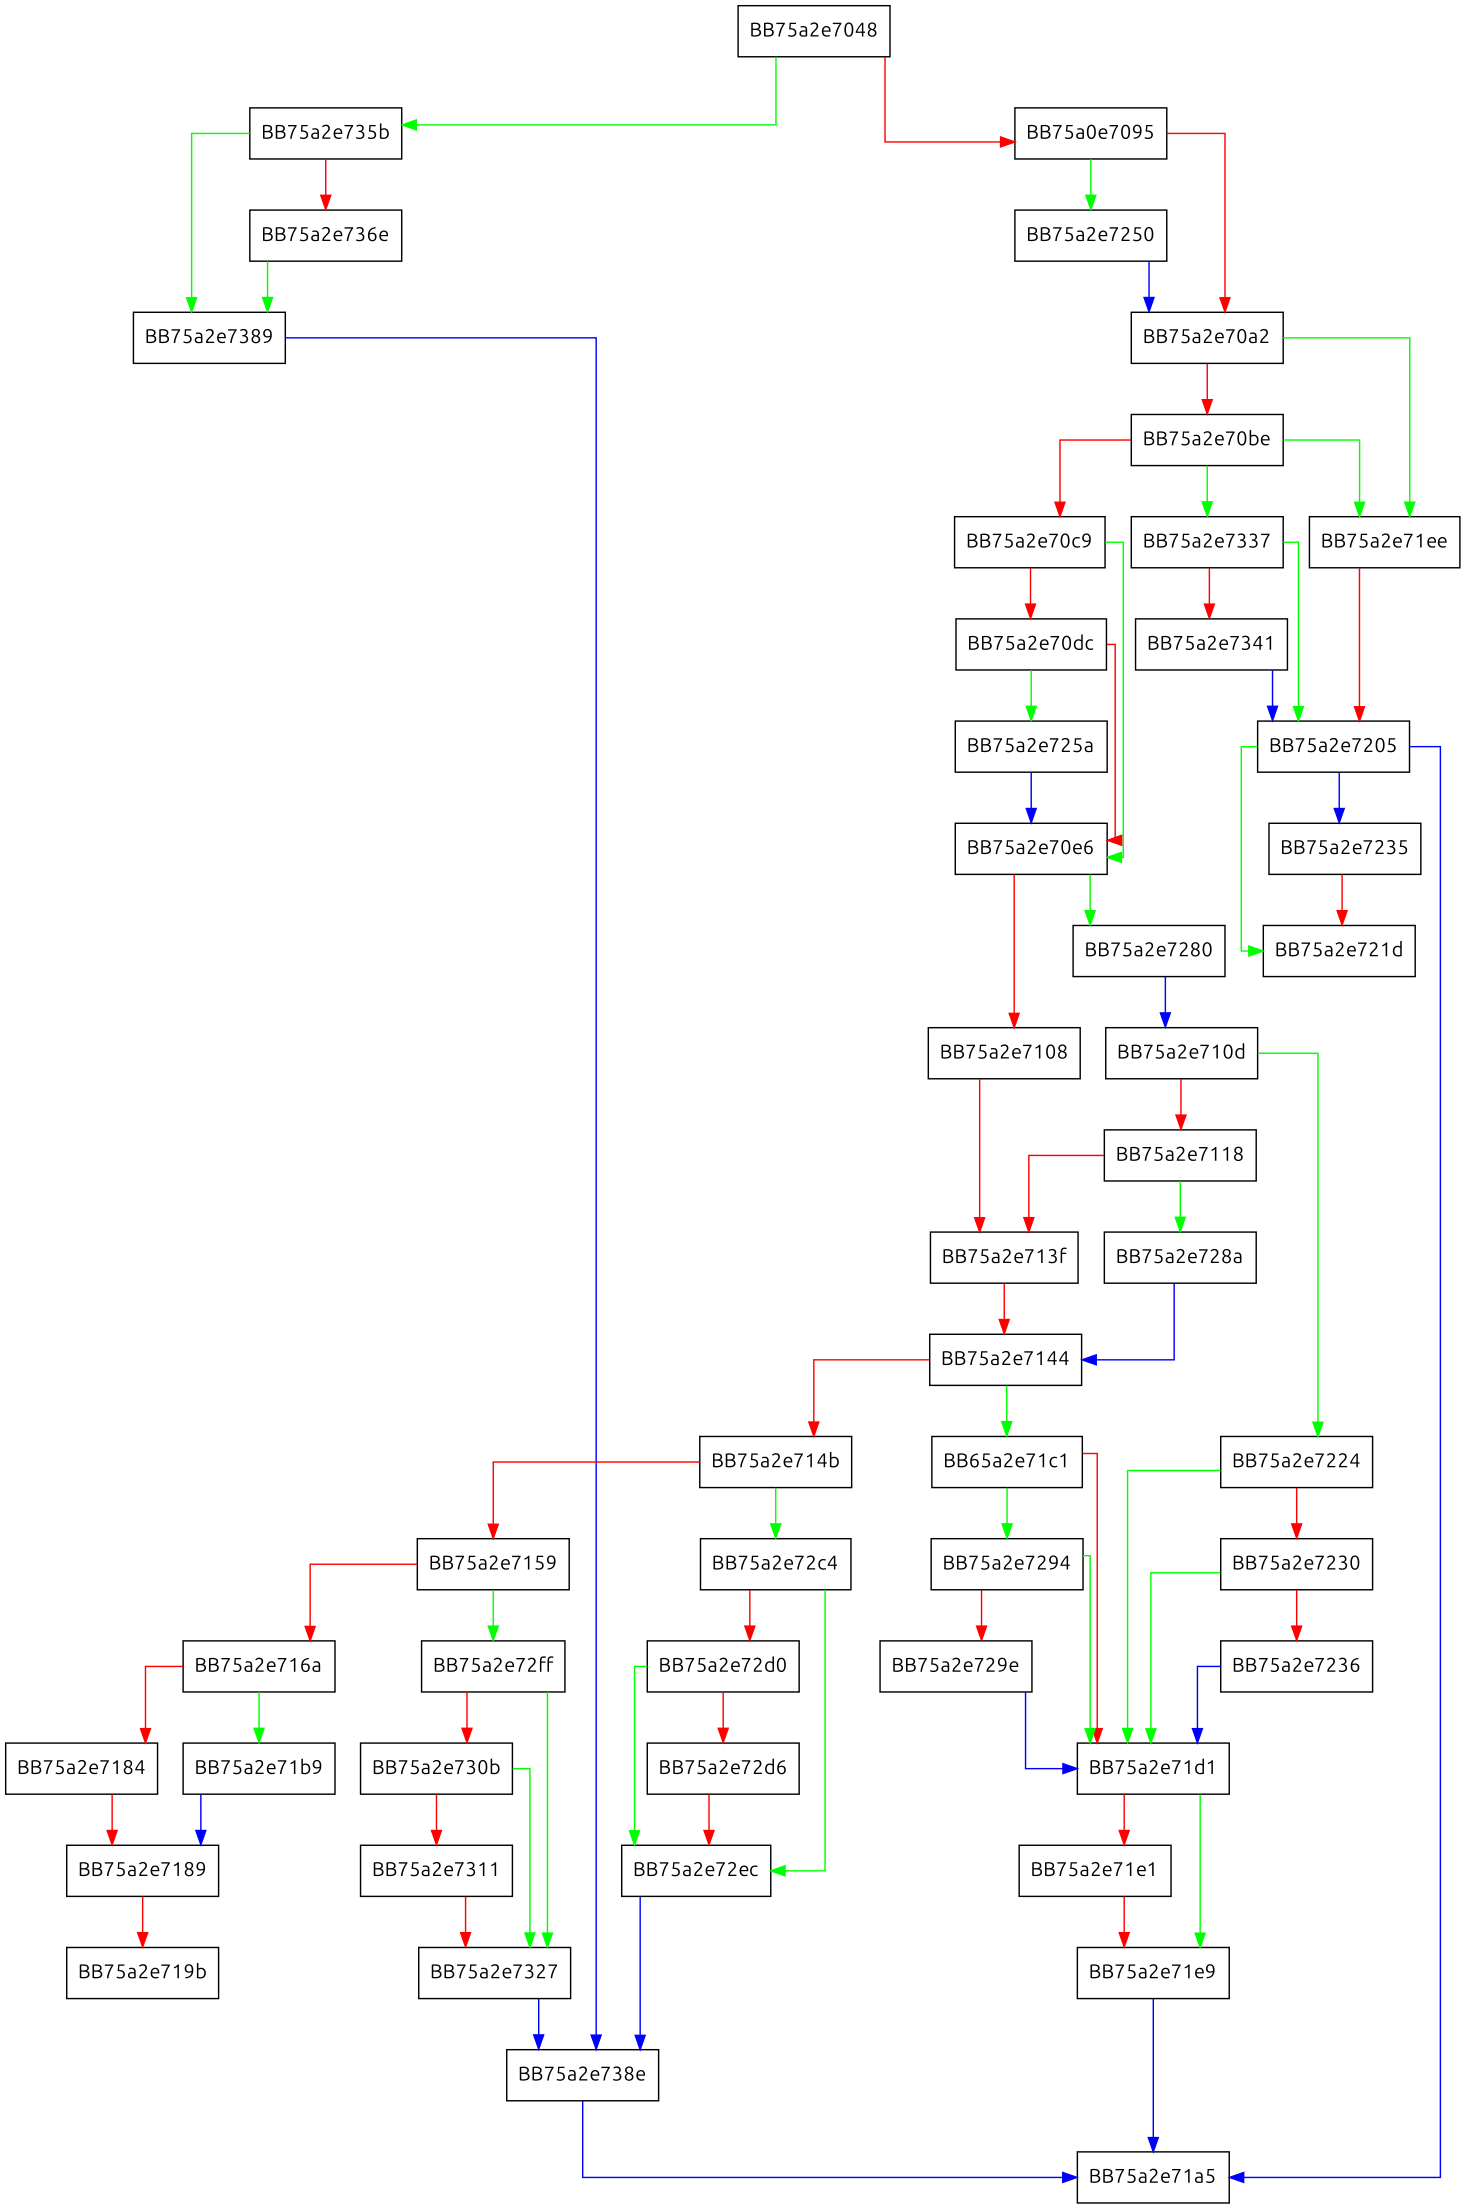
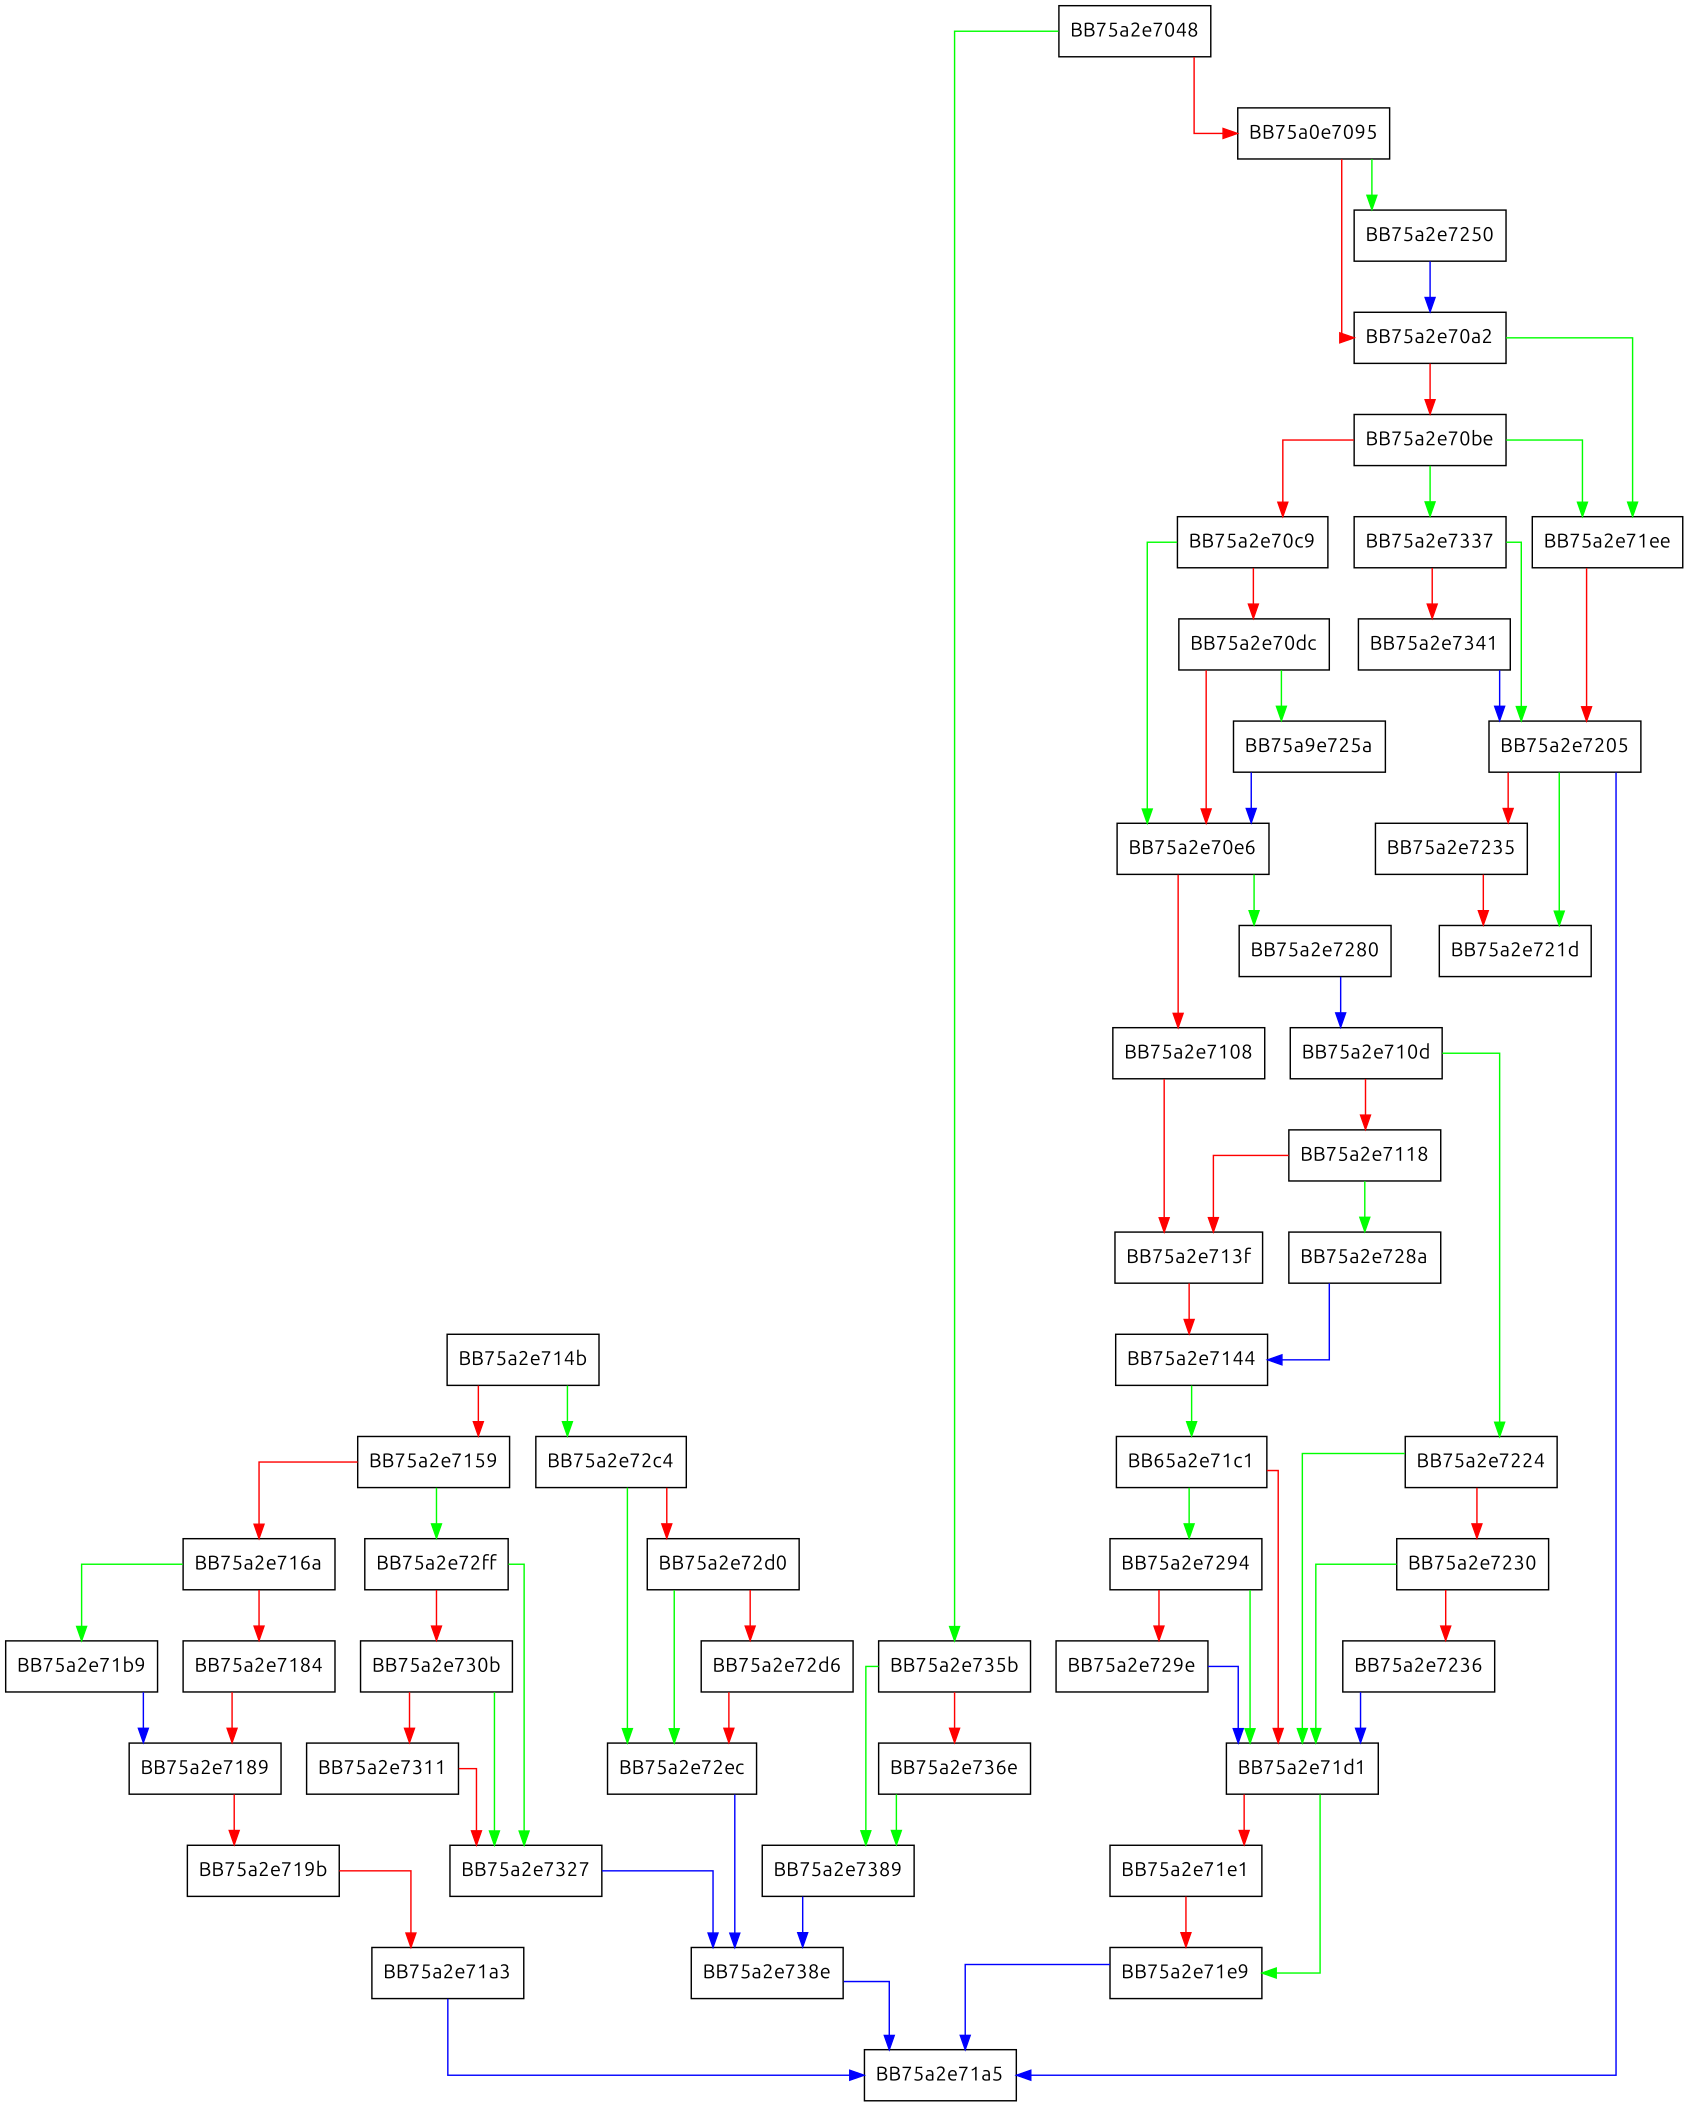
node "BB75a2e725a": label "BB75a2e725a" -> "BB75a9e725a"
edge "BB75a2e7205" -> "BB75a2e7235": color blue -> red
edge "BB75a2e7144" -> "BB75a2e714b": removed
node "BB75a2e71a3": added
